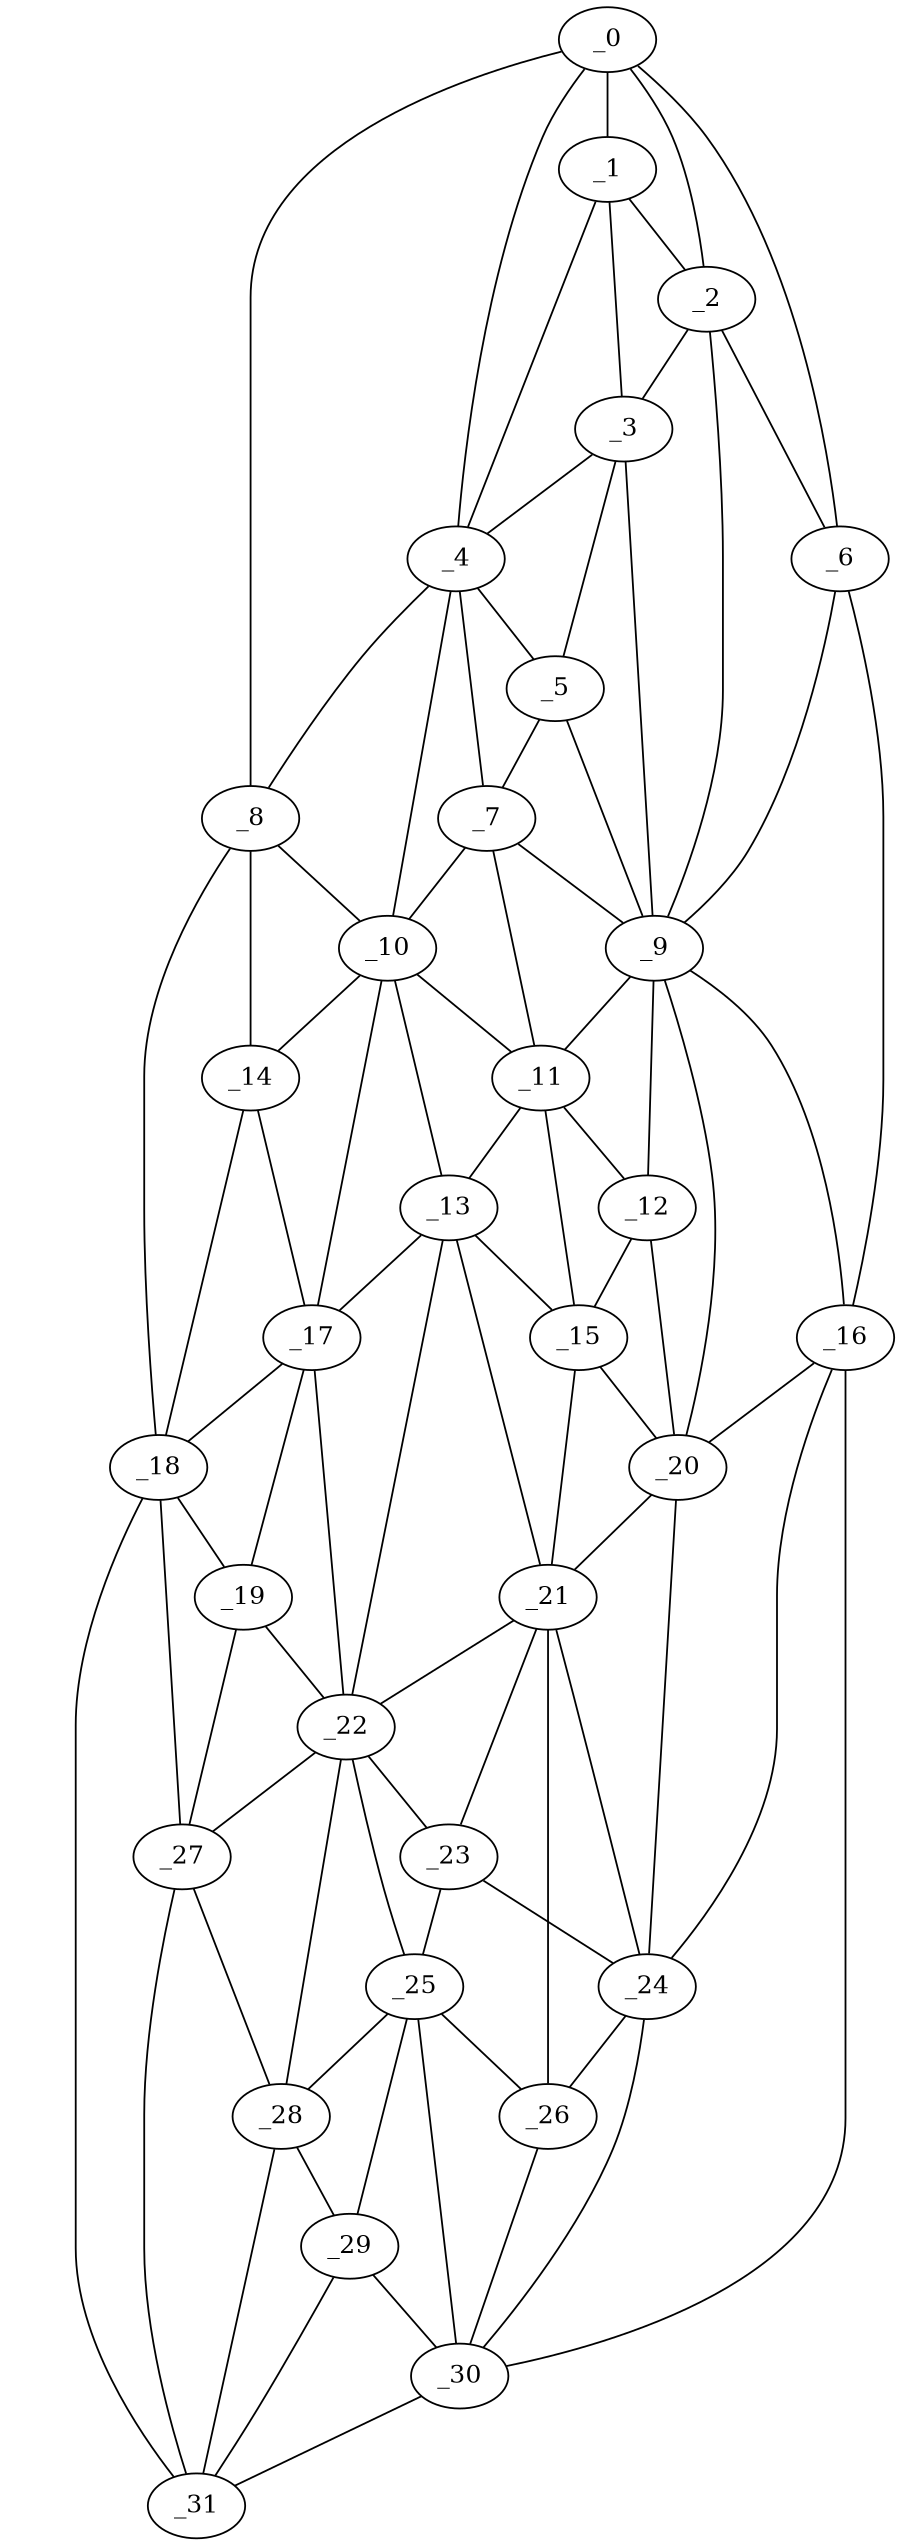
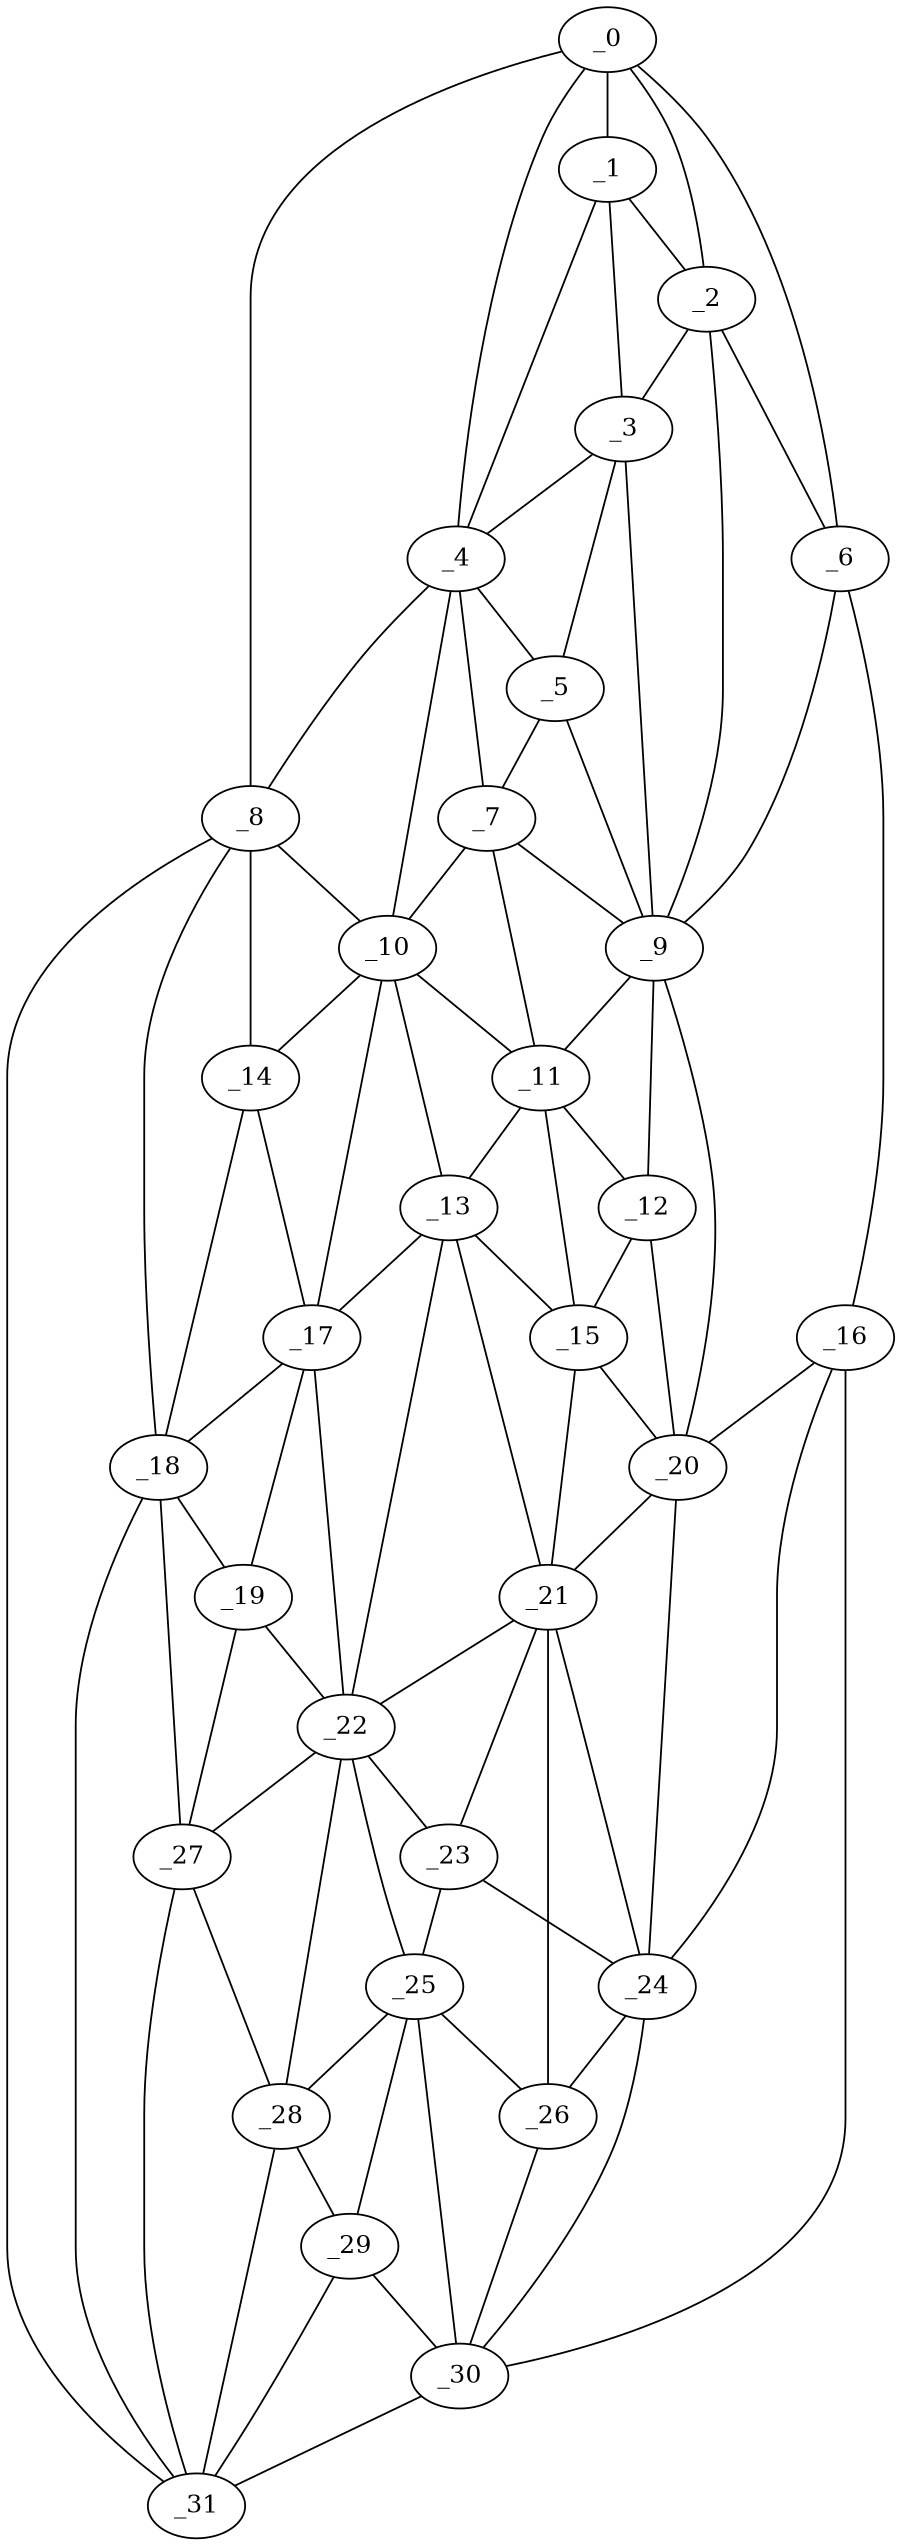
edge "_9" -- "_16": removed
edge "_8" -- "_31": added
